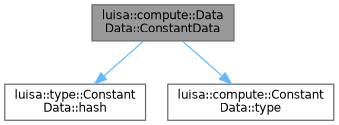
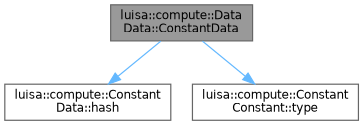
node "luisa::type::Constant Data::hash": label "luisa::type::Constant Data::hash" -> "luisa::compute::Constant Data::hash"
node "luisa::compute::Constant Data::type": label "luisa::compute::Constant Data::type" -> "luisa::compute::Constant Constant::type"
